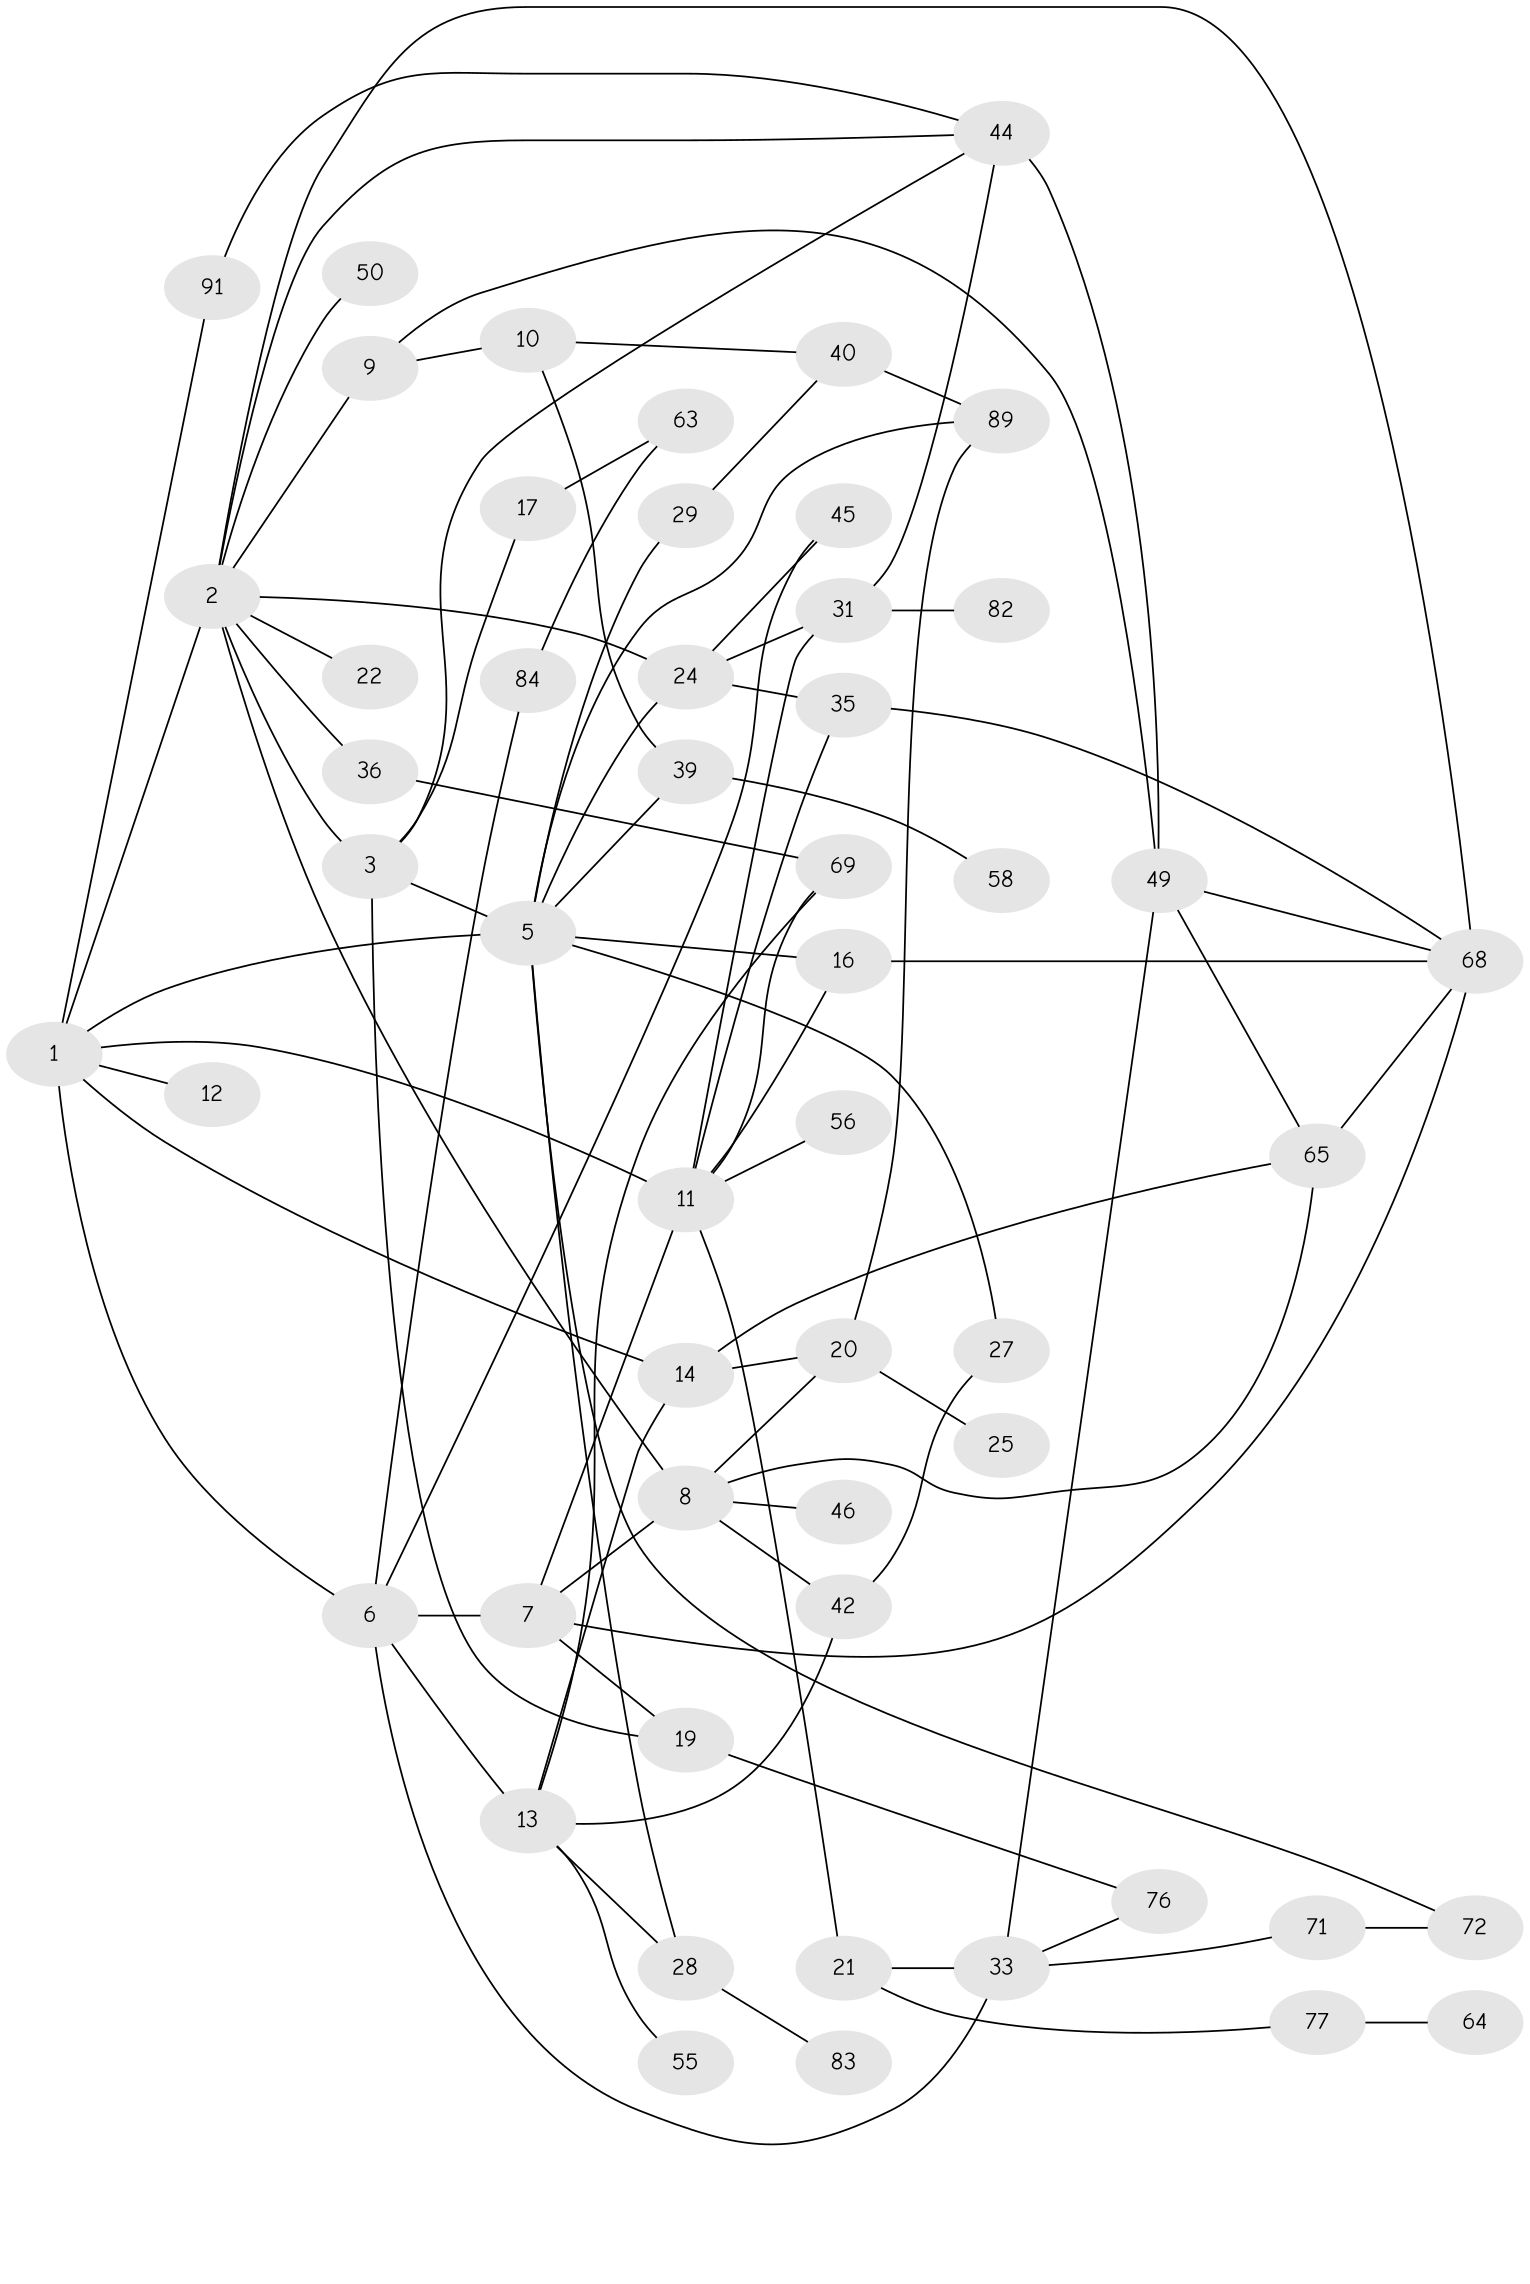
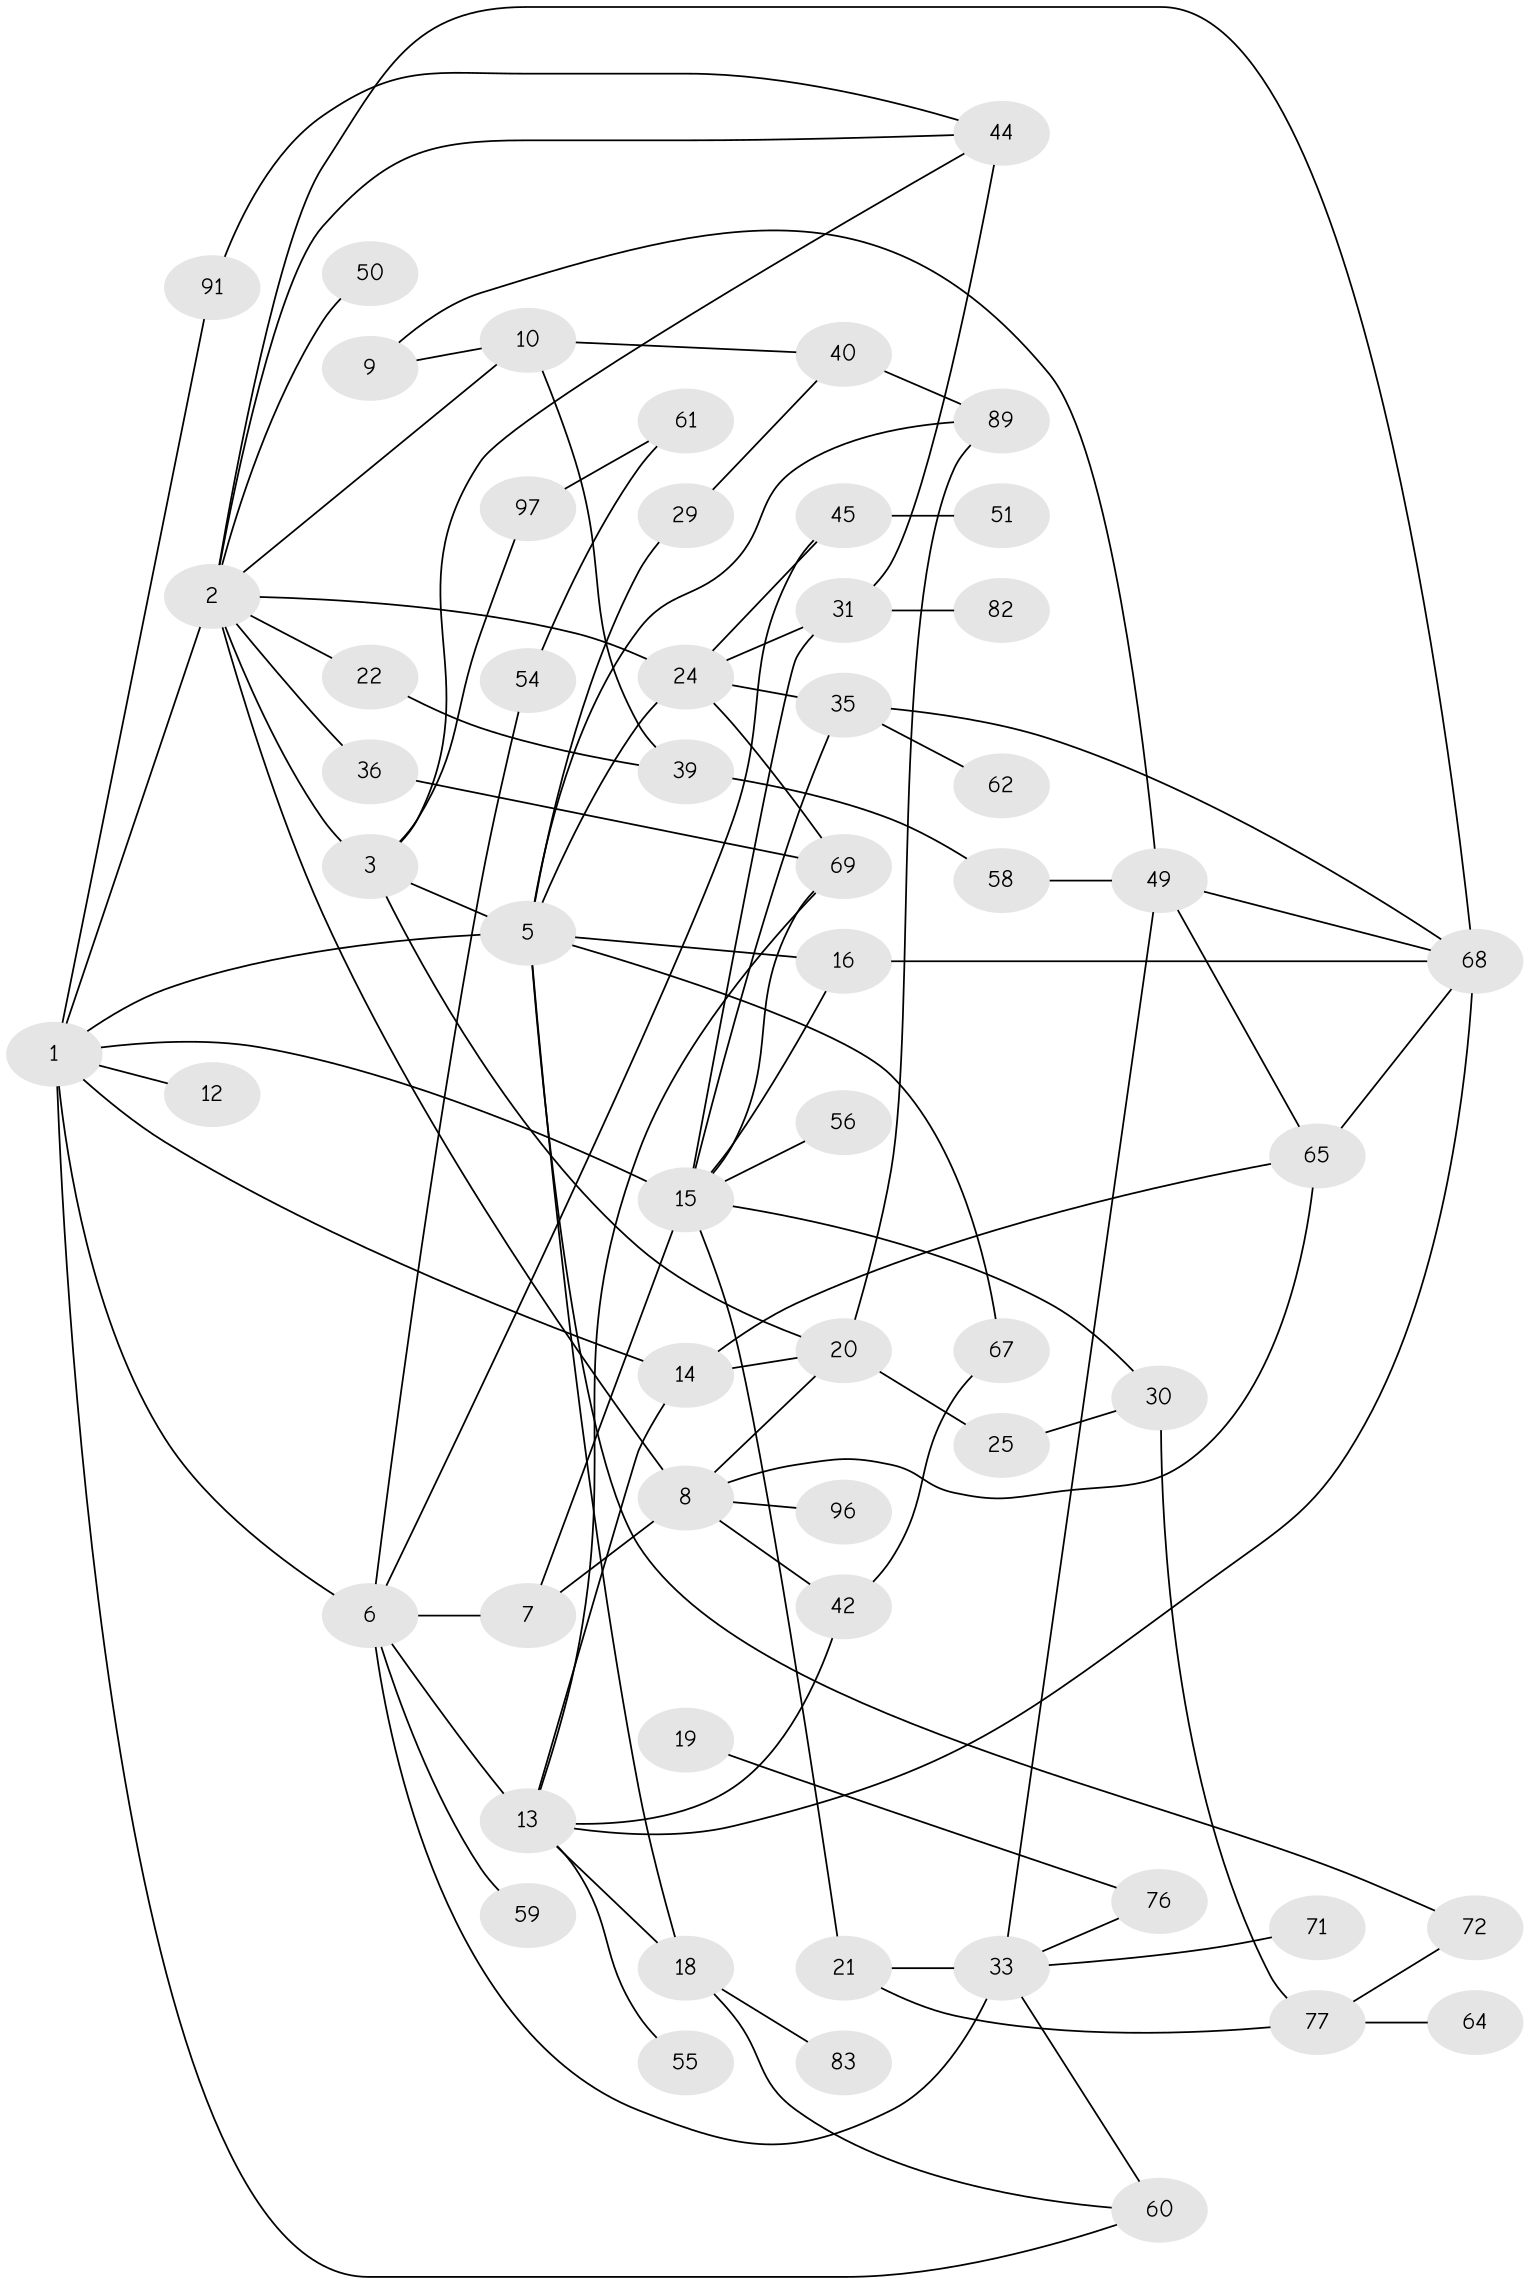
node "63": label "63" -> "61"
edge "9" -- "2": now "10" -- "2"
edge "44" -- "49": now "58" -- "49"
node "17": label "17" -> "97"
node "51": added
node "84": label "84" -> "54"
edge "24" -- "69": added
node "62": added
edge "39" -- "5": now "39" -- "22"
node "11": label "11" -> "15"
edge "3" -- "19": now "3" -- "20"
node "27": label "27" -> "67"
node "30": added
node "46": label "46" -> "96"
edge "68" -- "7": now "68" -- "13"
edge "7" -- "19": removed
node "59": added
edge "71" -- "72": now "77" -- "72"
node "28": label "28" -> "18"
node "60": added
